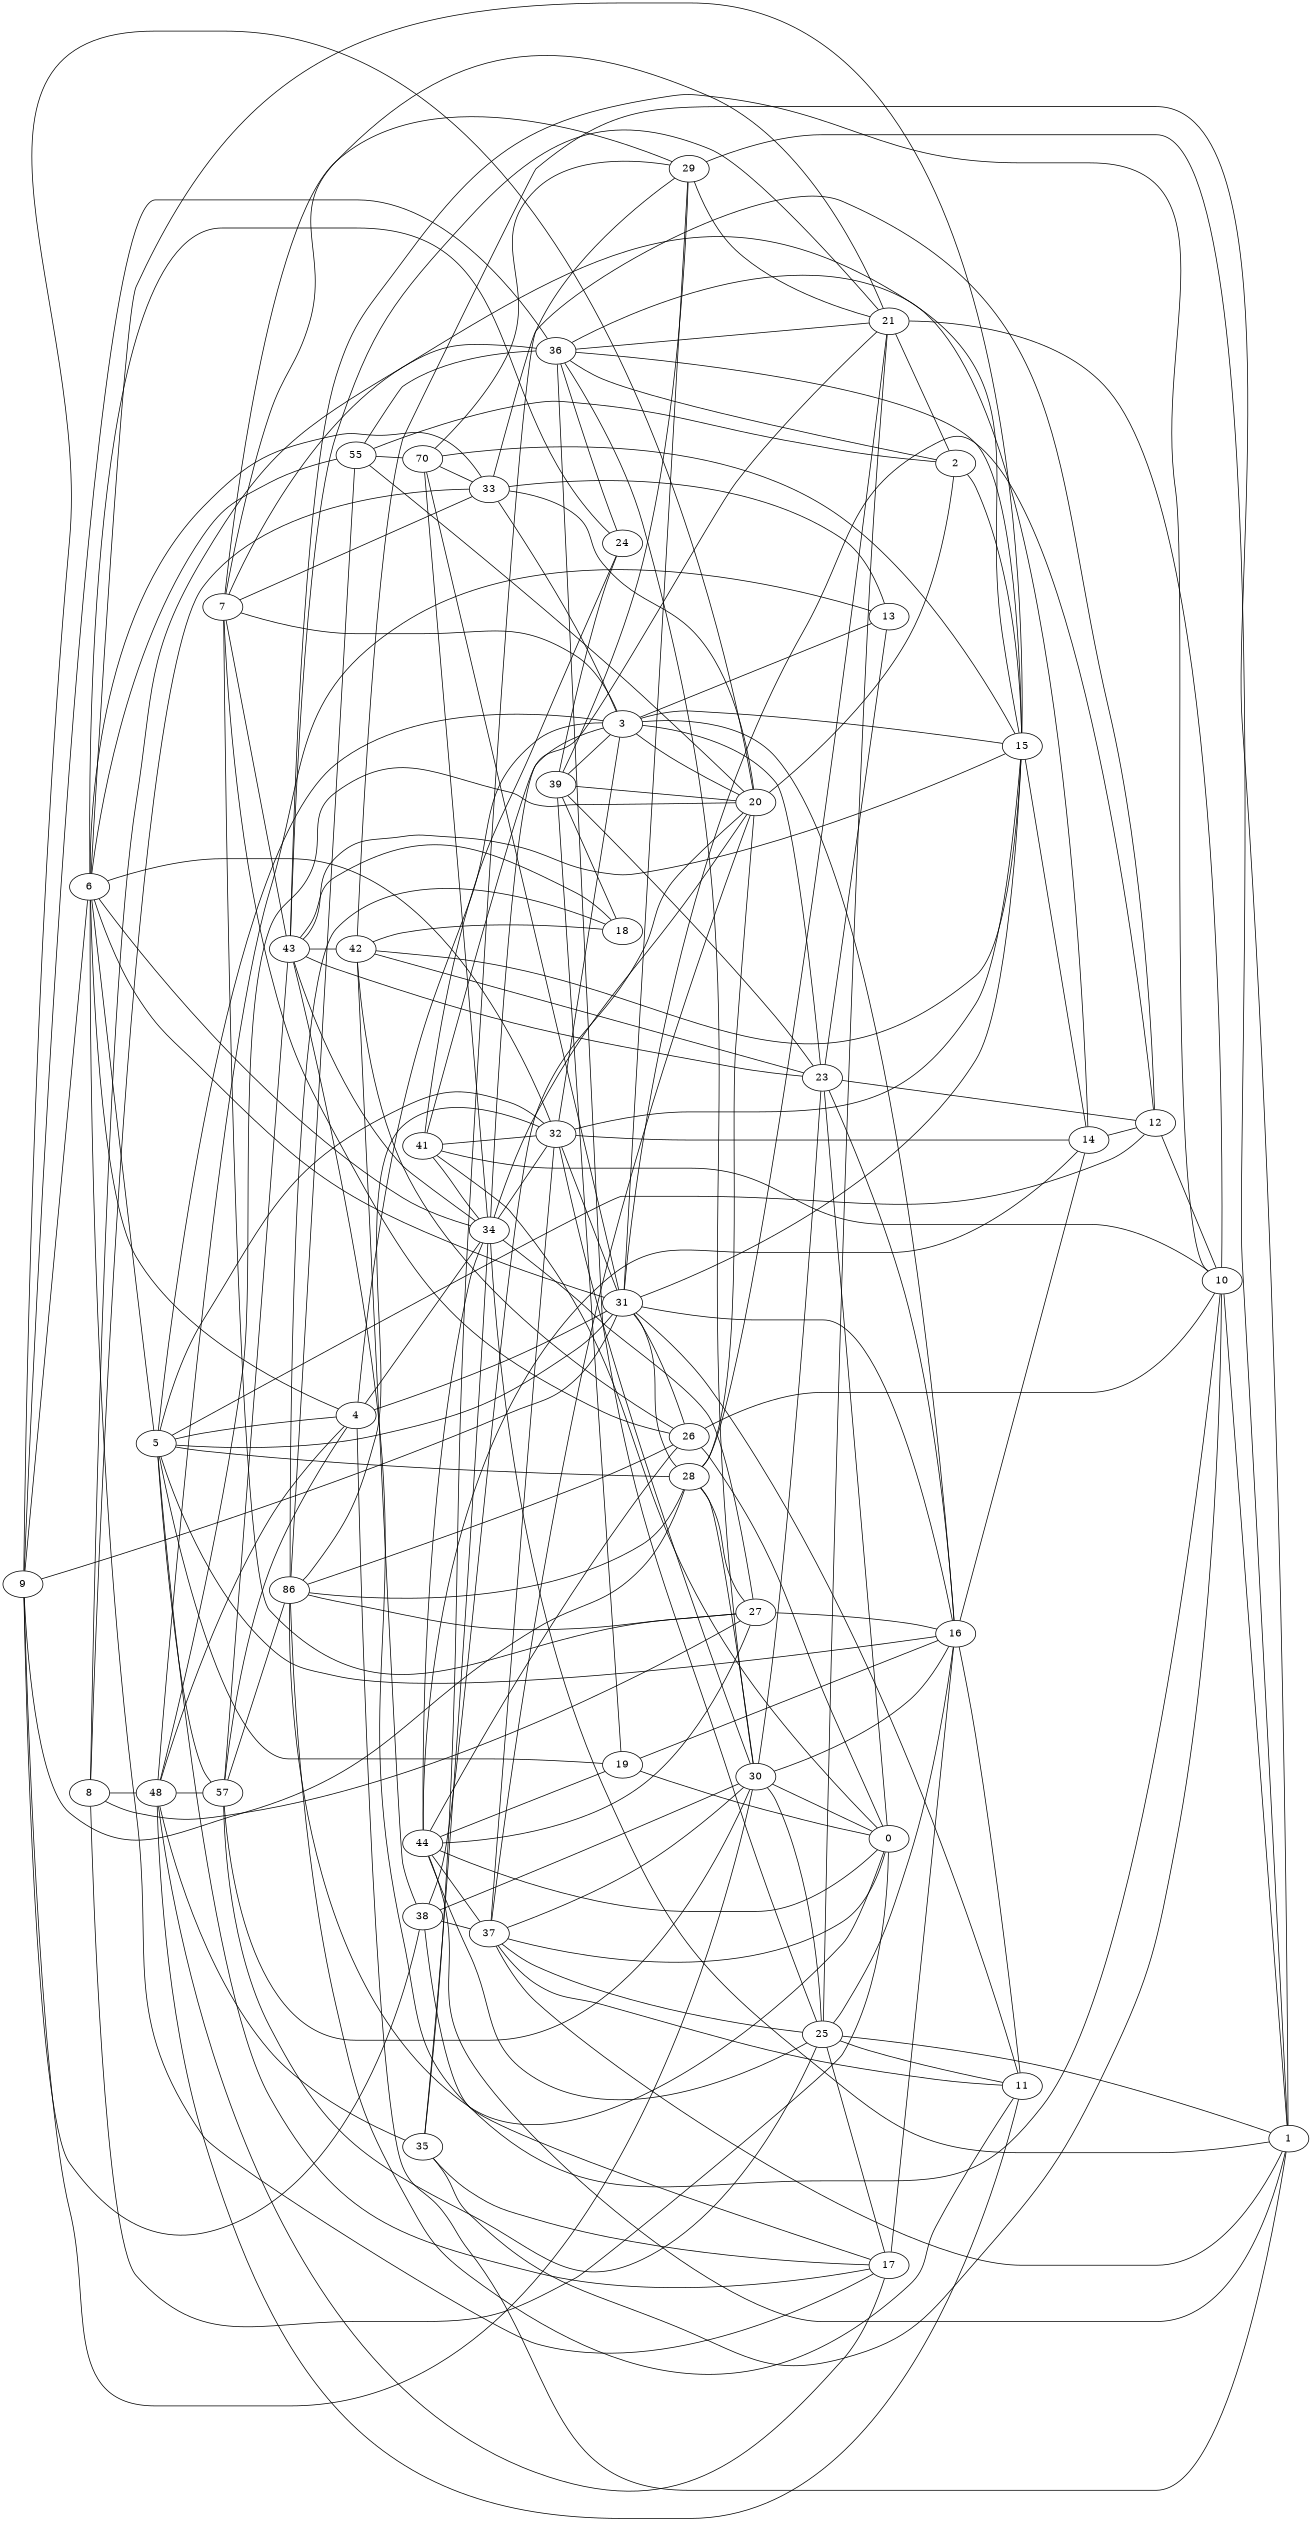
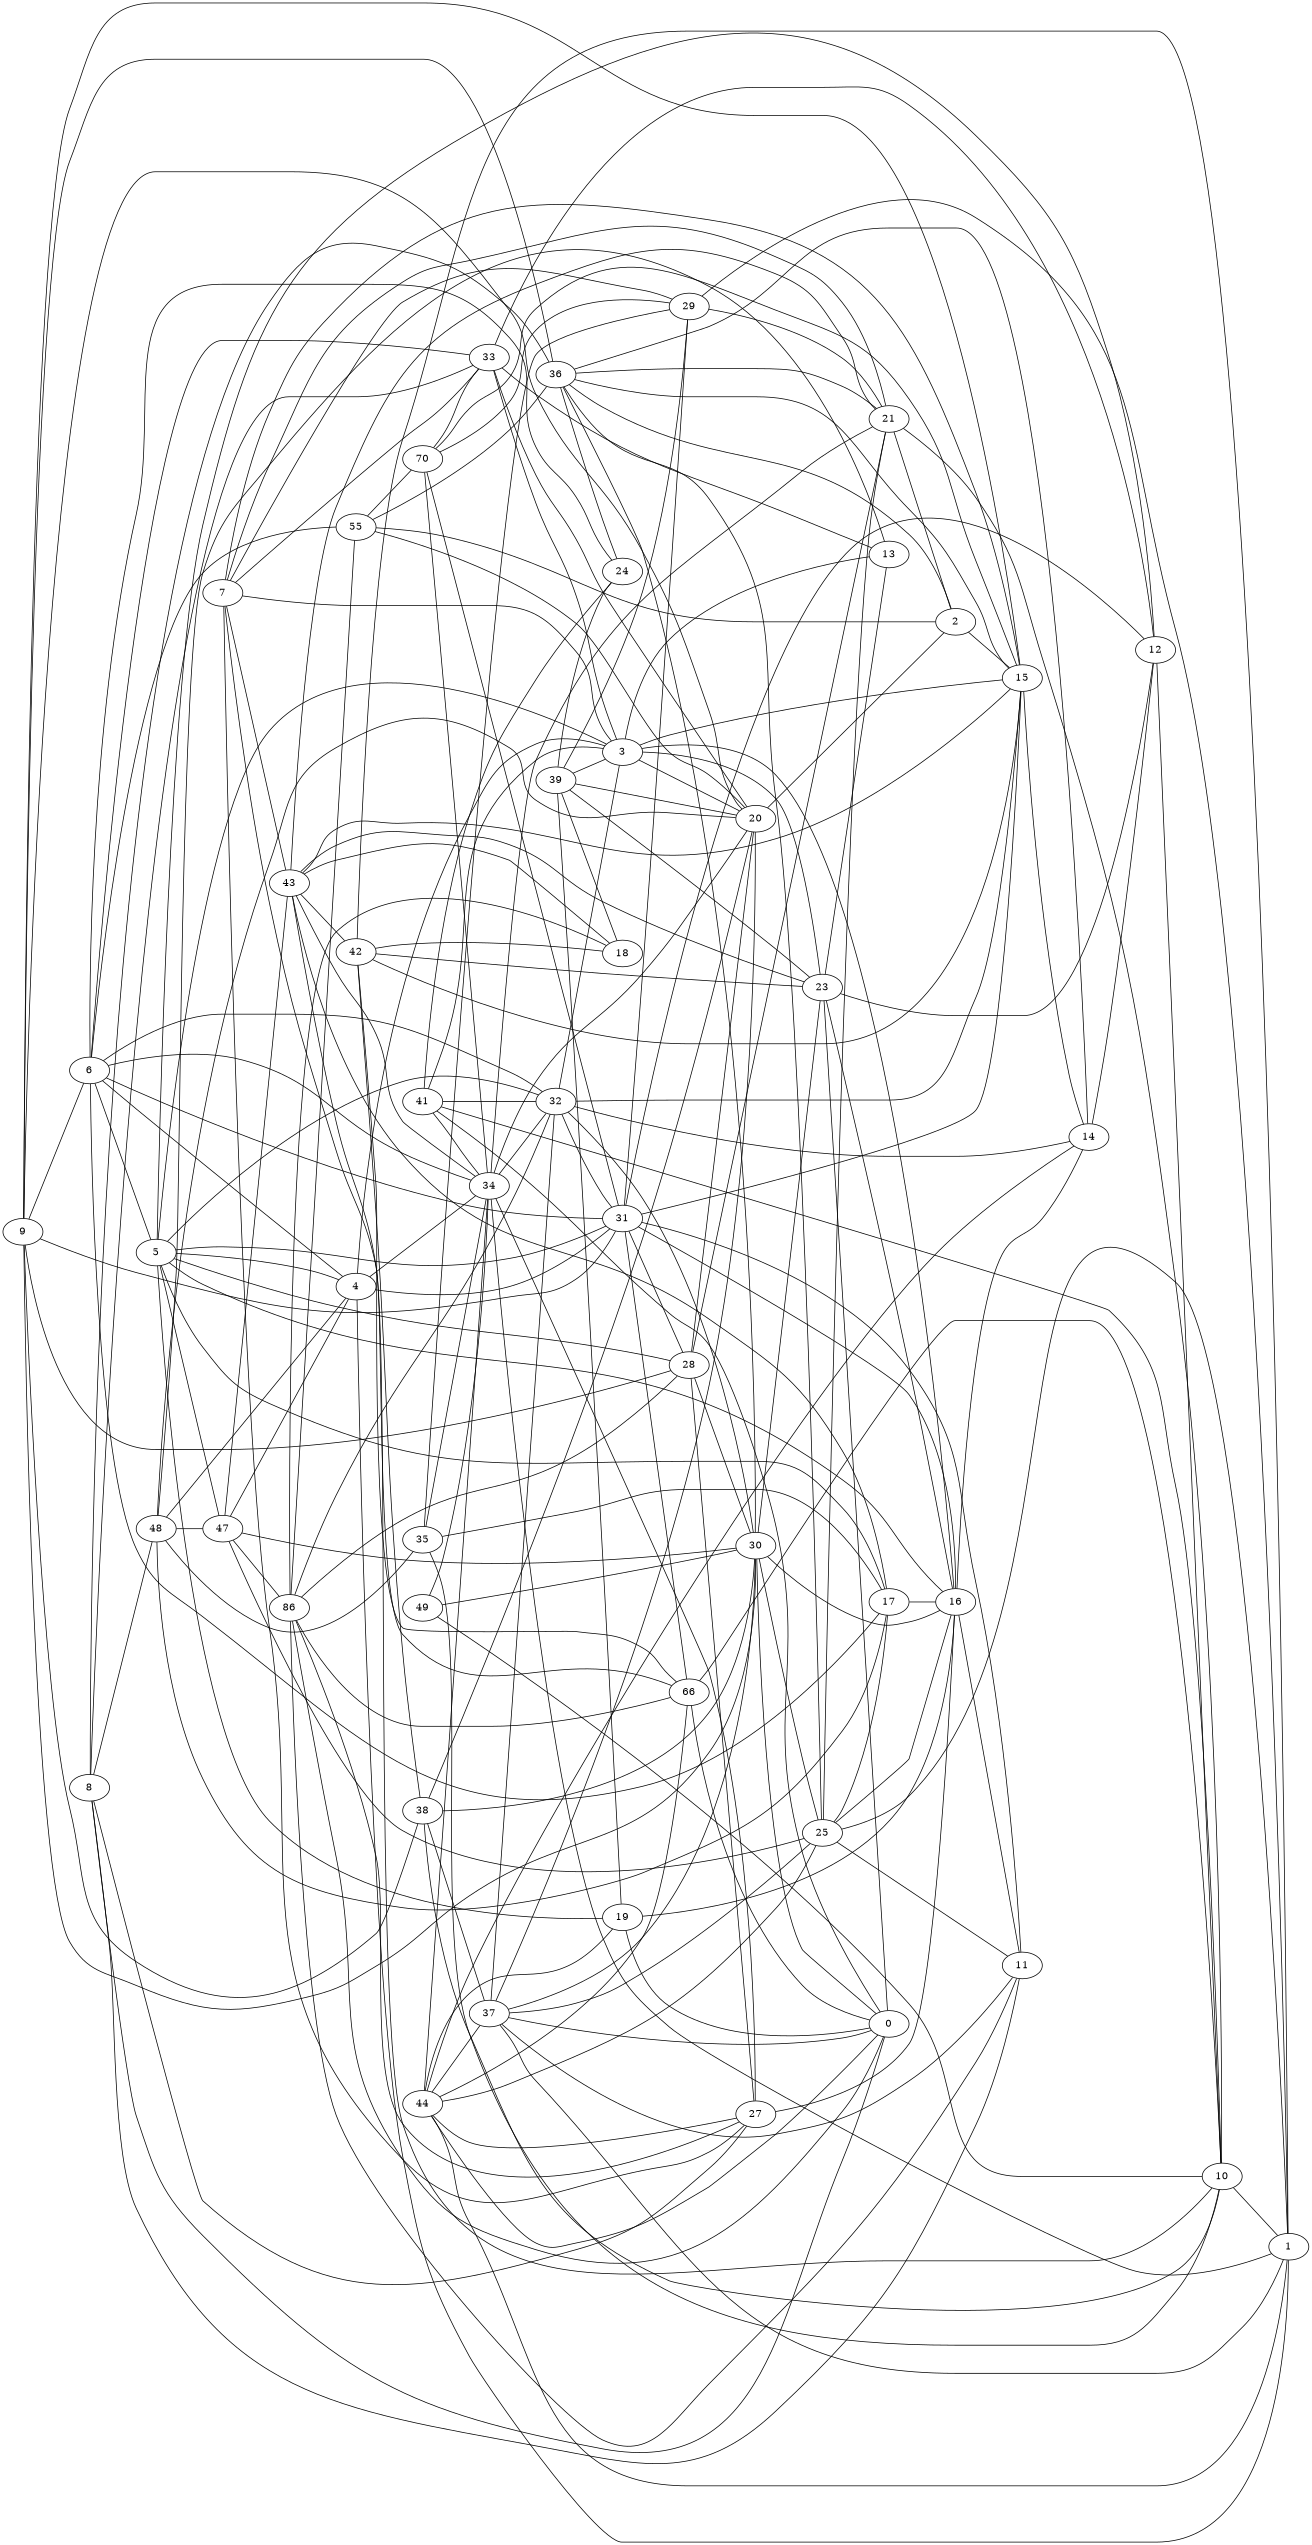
edge "15" -- "6": now "15" -- "9"
node "26": label "26" -> "66"
node "49": added
node "57": label "57" -> "47"
edge "48" -- "11": now "8" -- "11"
